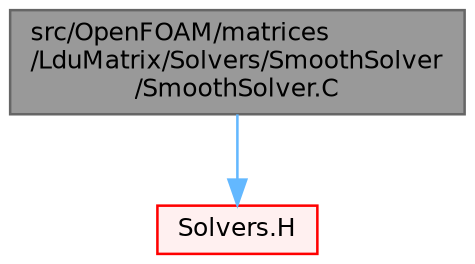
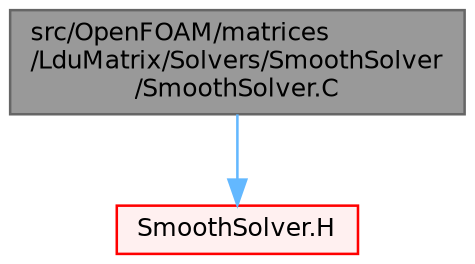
node "Solvers.H": label "Solvers.H" -> "SmoothSolver.H"
